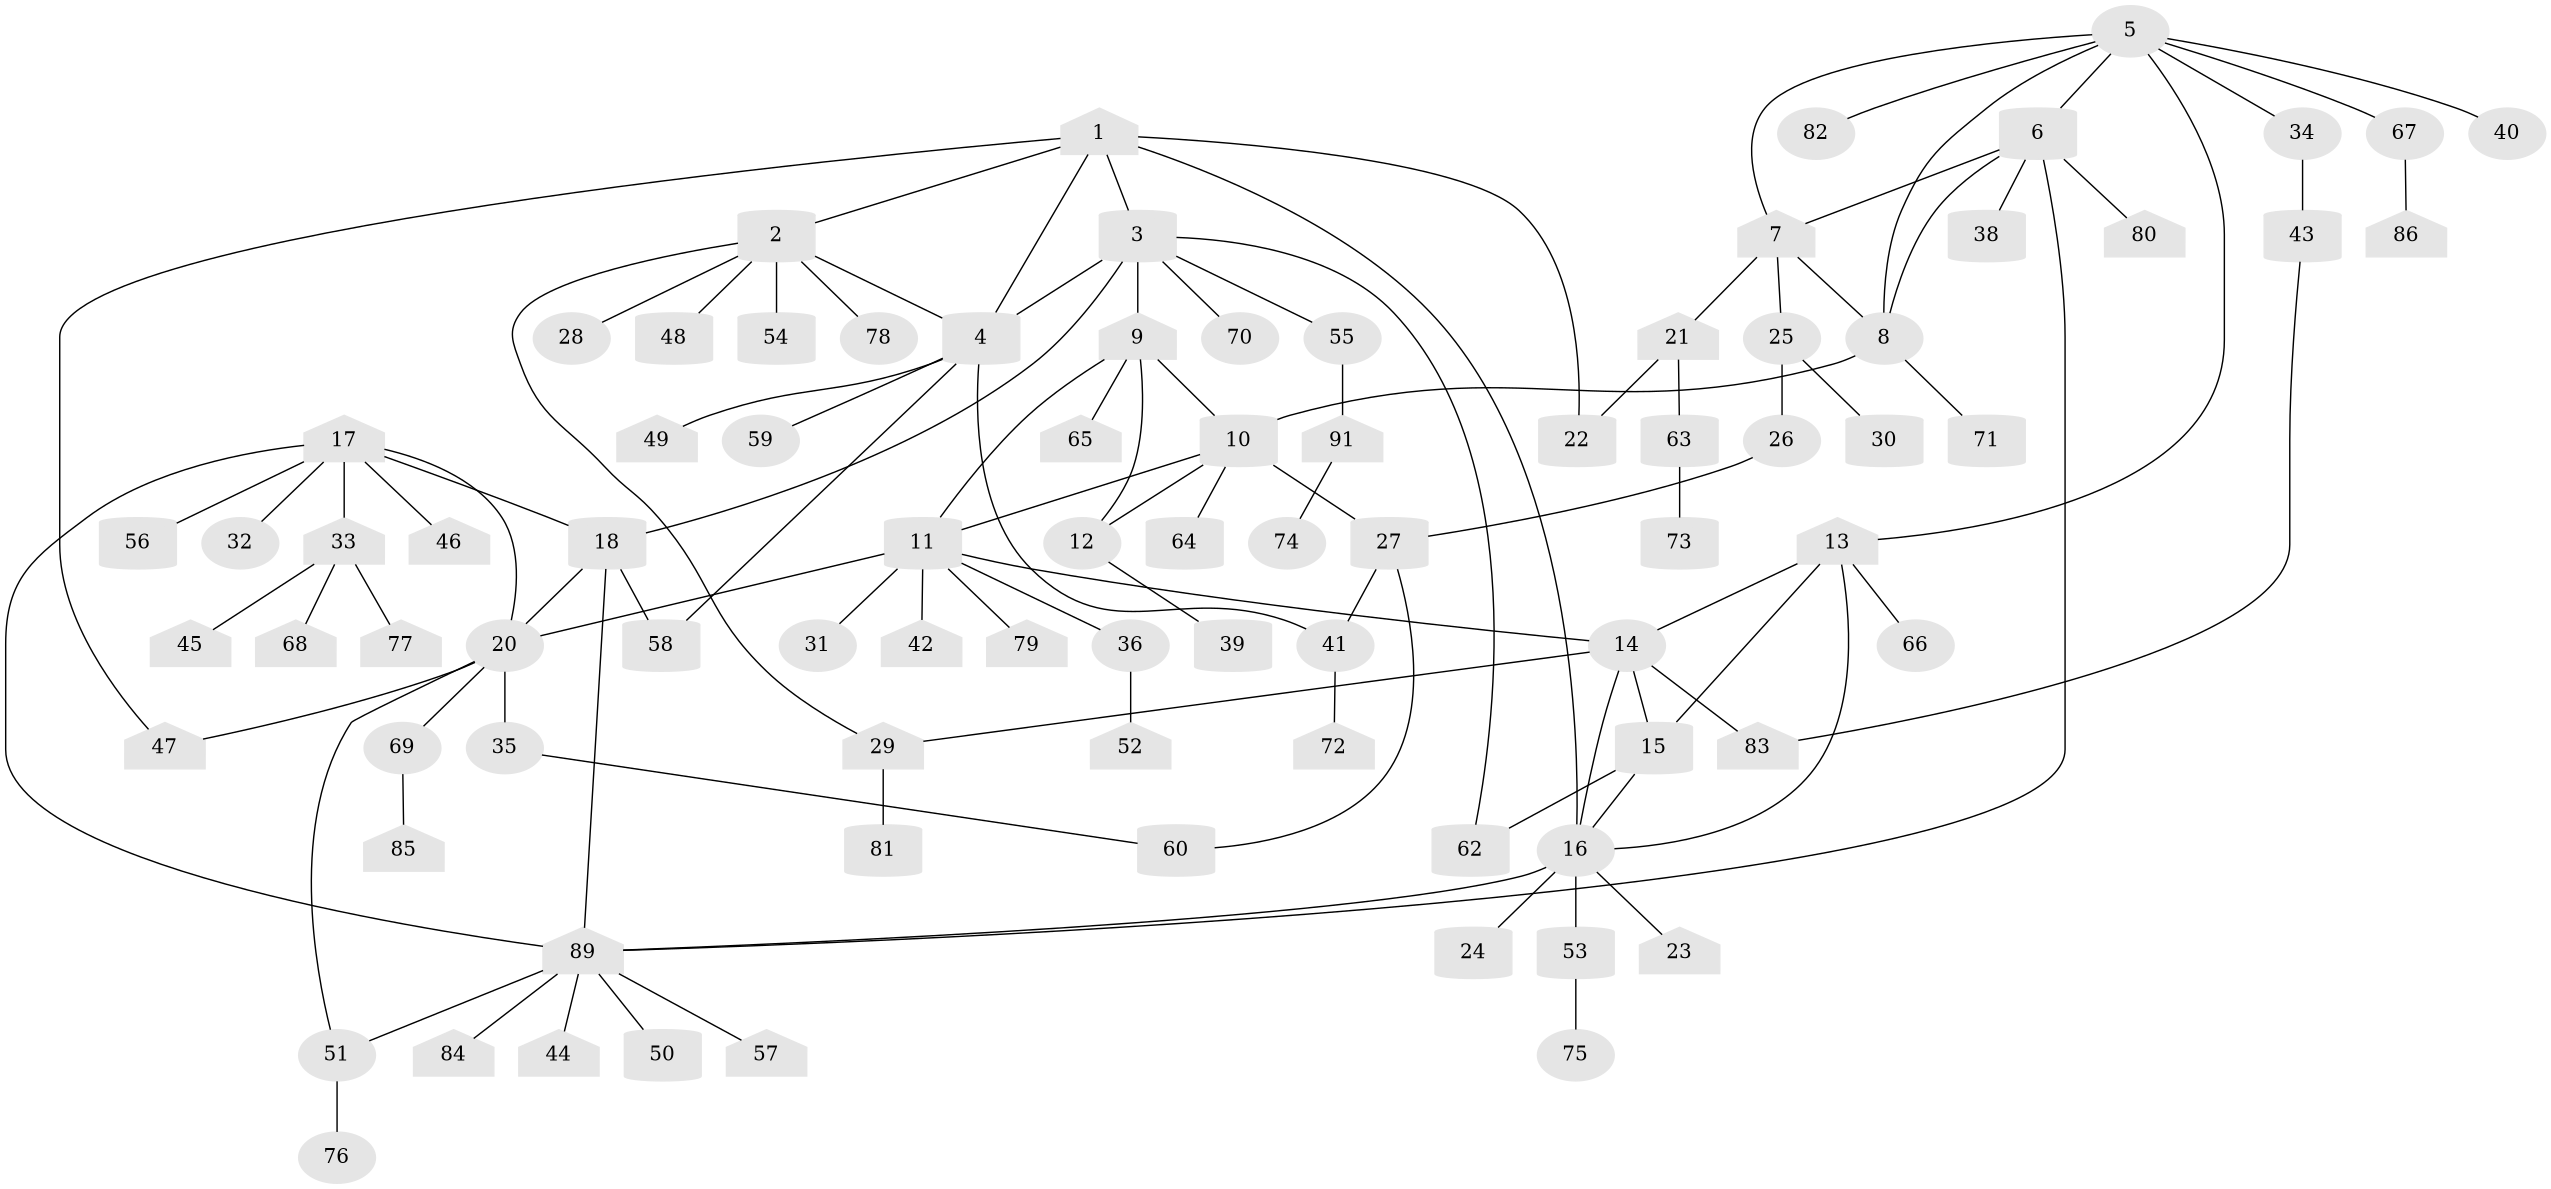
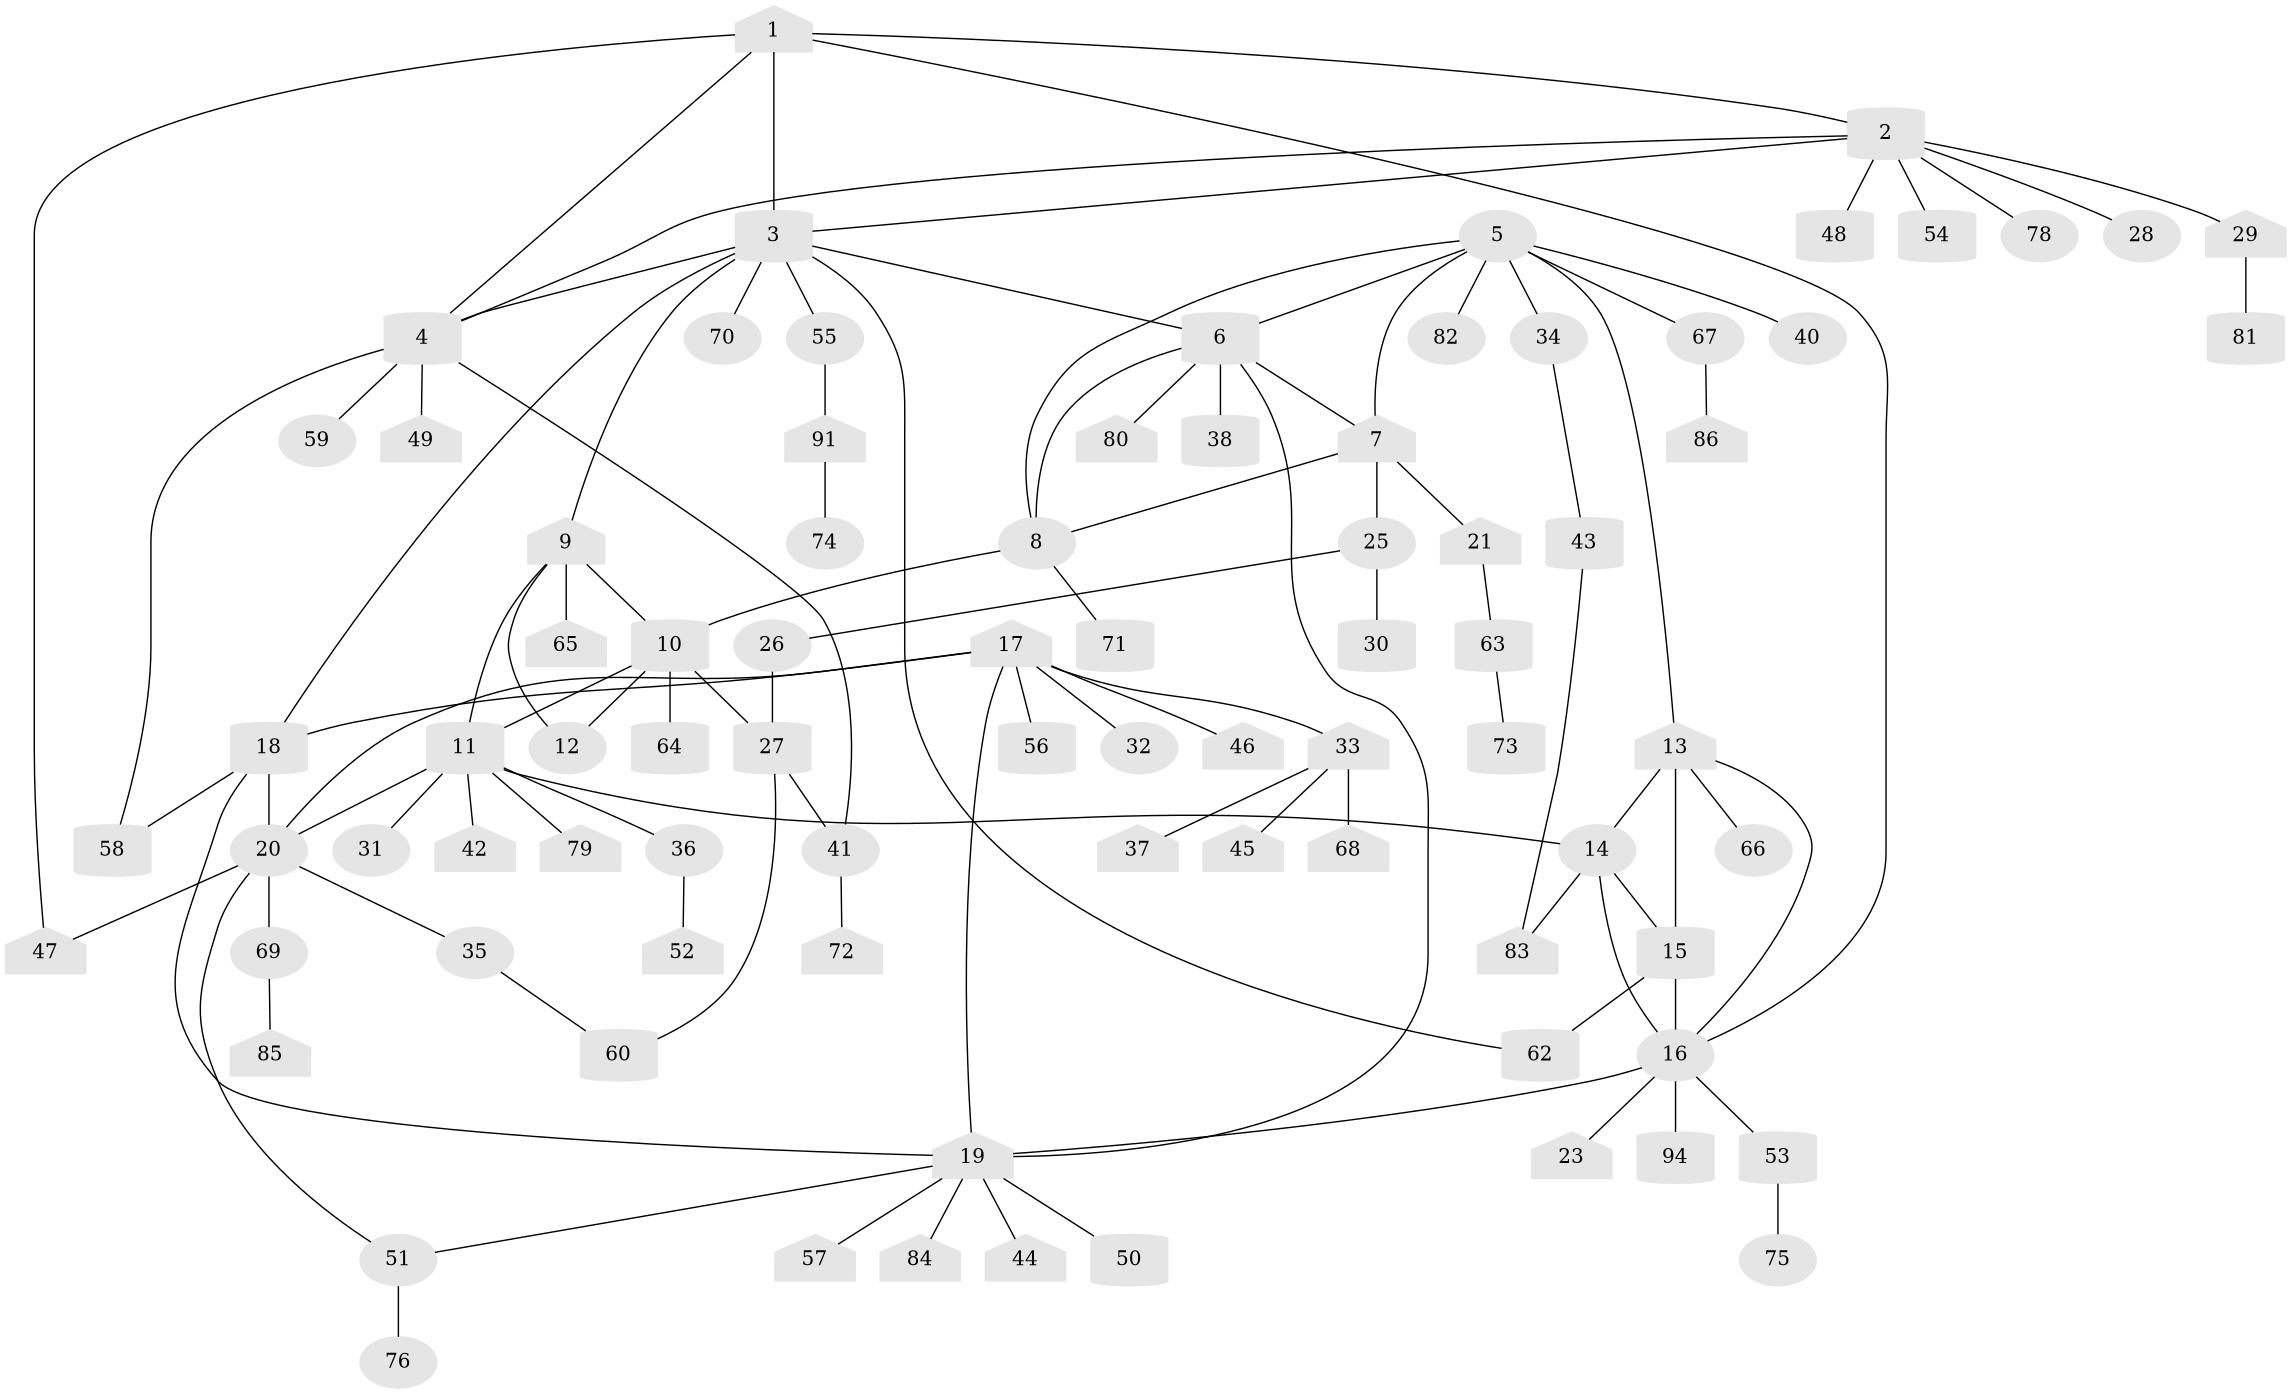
edge "2" -- "3": added
edge "3" -- "6": added
node "22": removed
node "77": label "77" -> "37"
node "39": removed
edge "14" -- "29": removed
node "89": label "89" -> "19"
node "24": label "24" -> "94"
